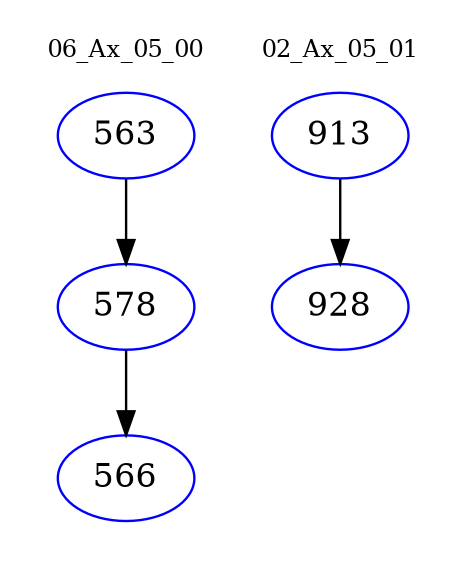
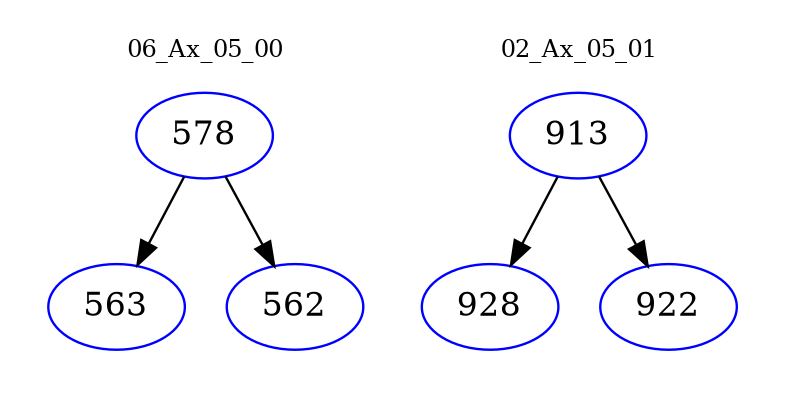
edge "563" -> "578": reversed
node "922": added
node "566": label "566" -> "562"
